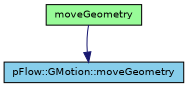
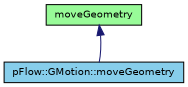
edge "moveGeometry" -> "pFlow::GMotion::moveGeometry": reversed
